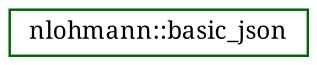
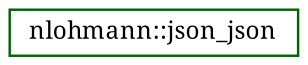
node "nlohmann::basic_json": label "nlohmann::basic_json" -> "nlohmann::json_json"
